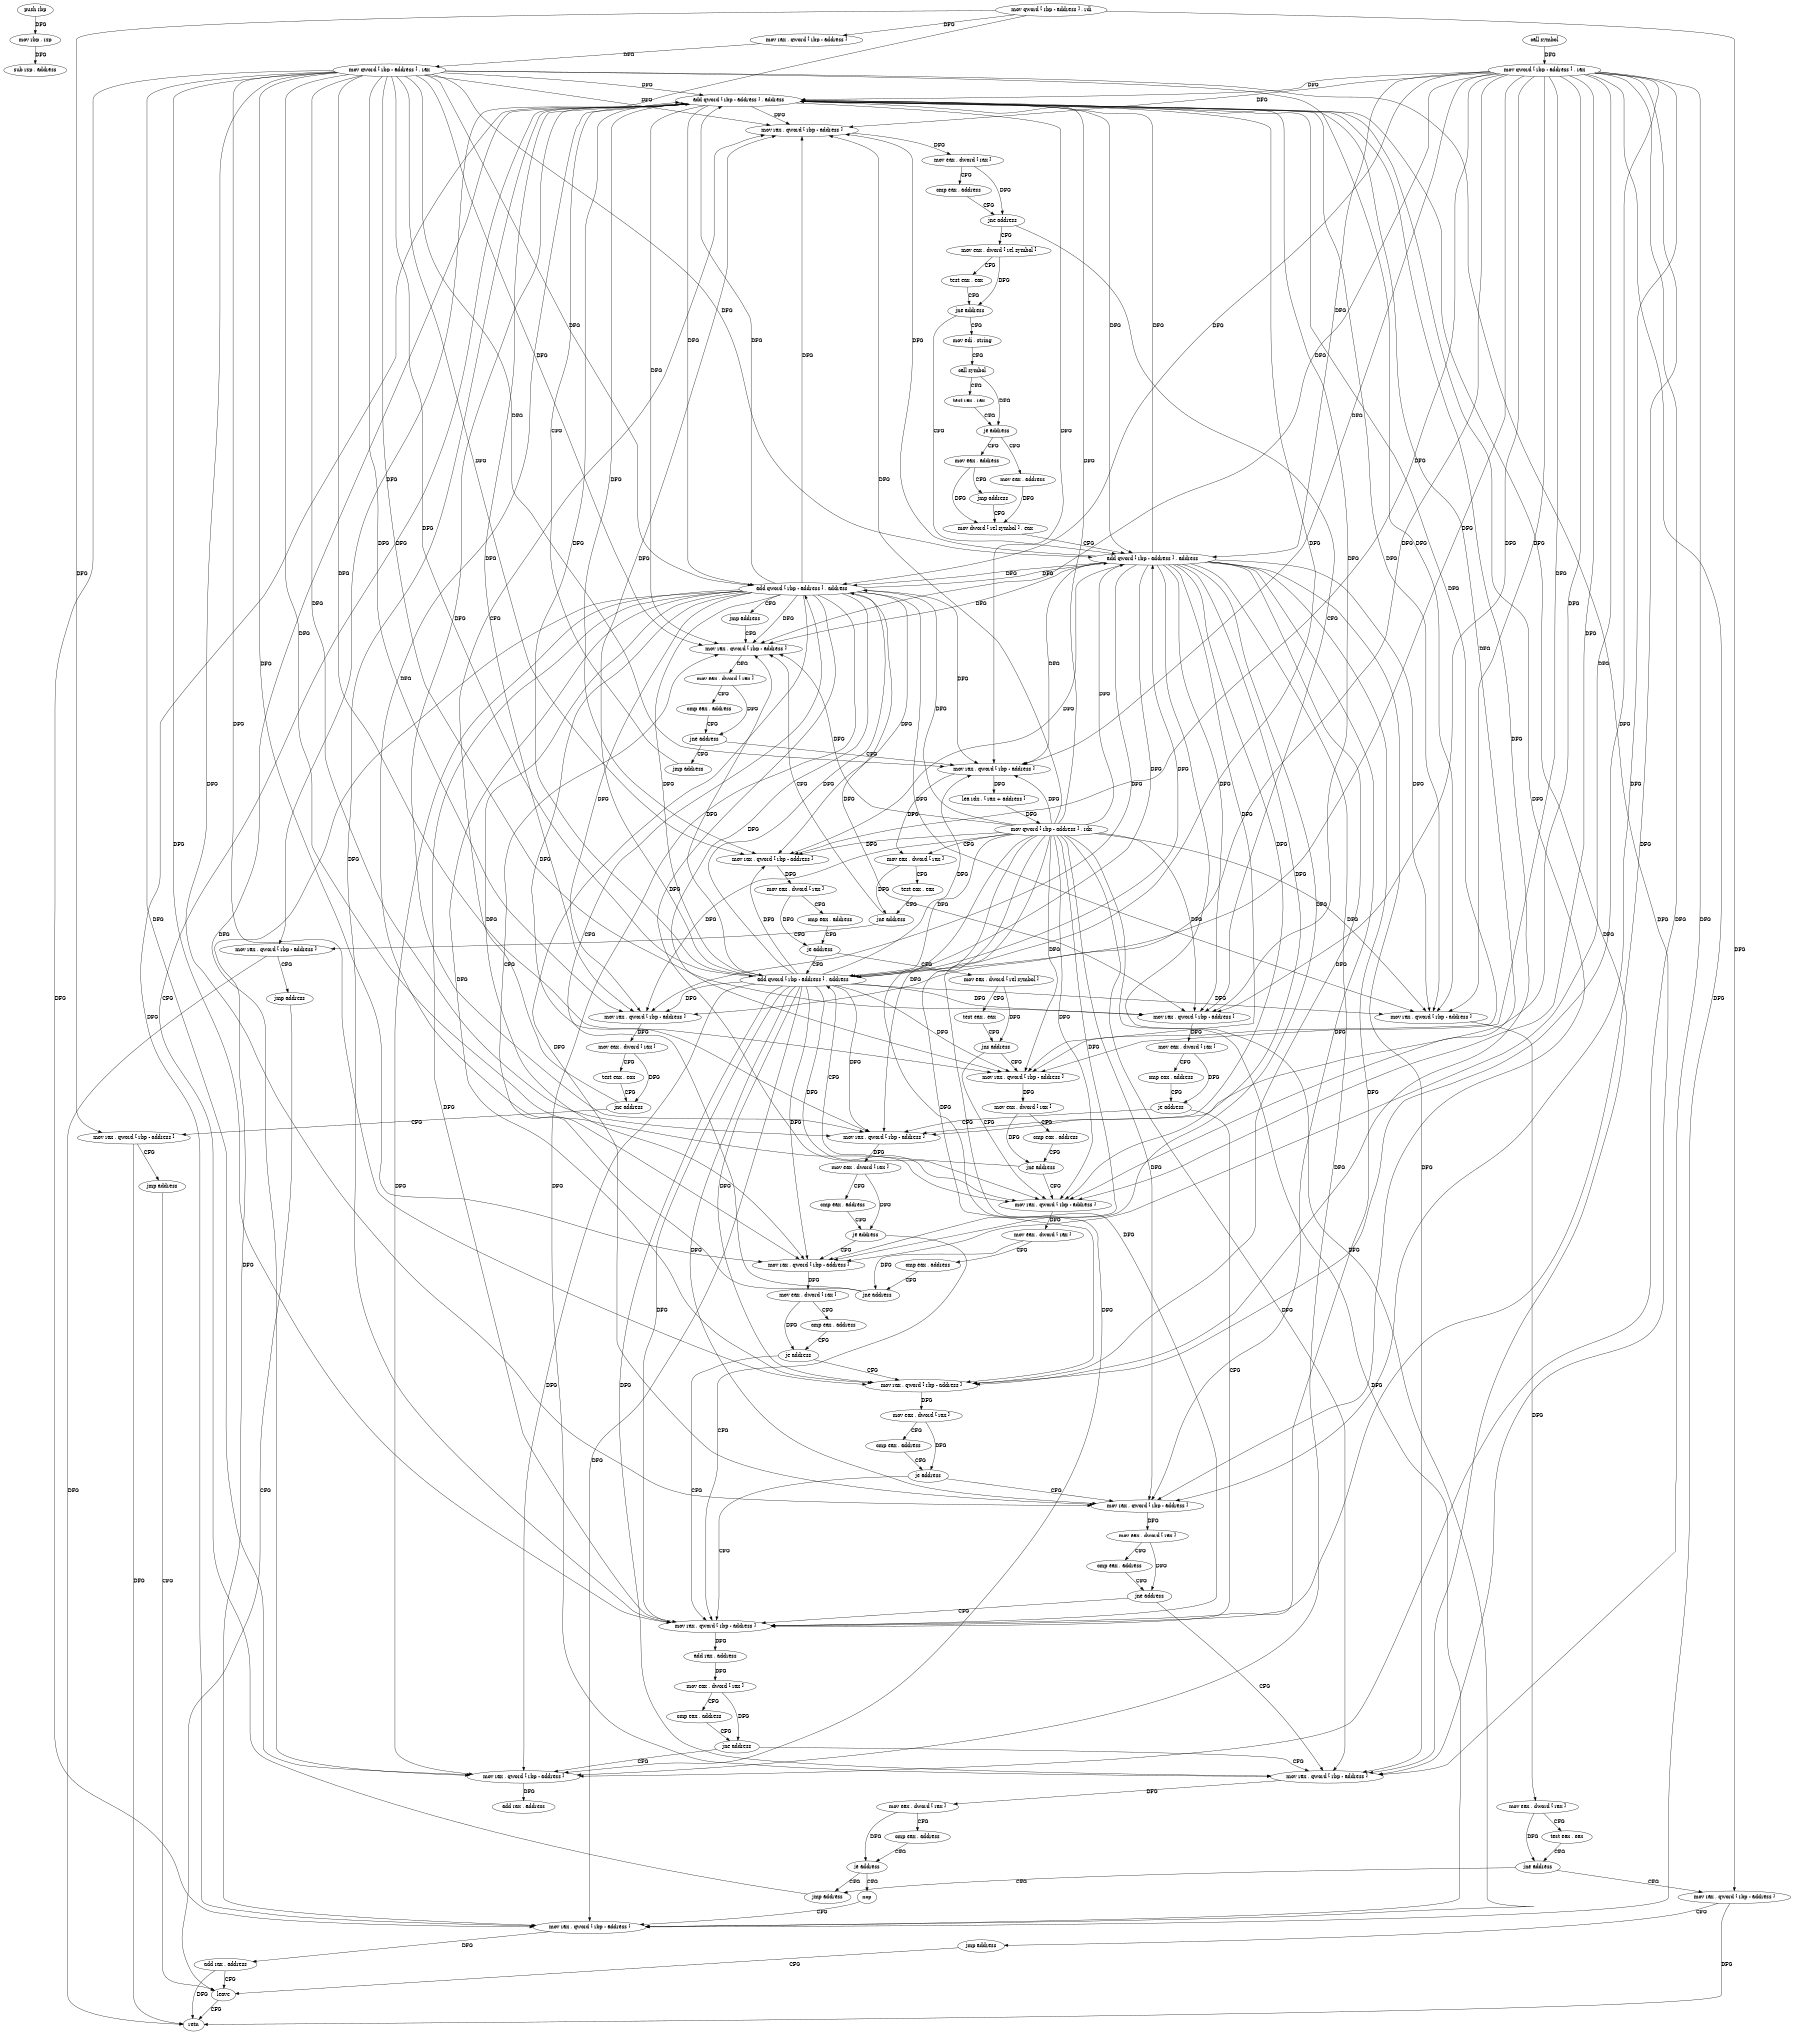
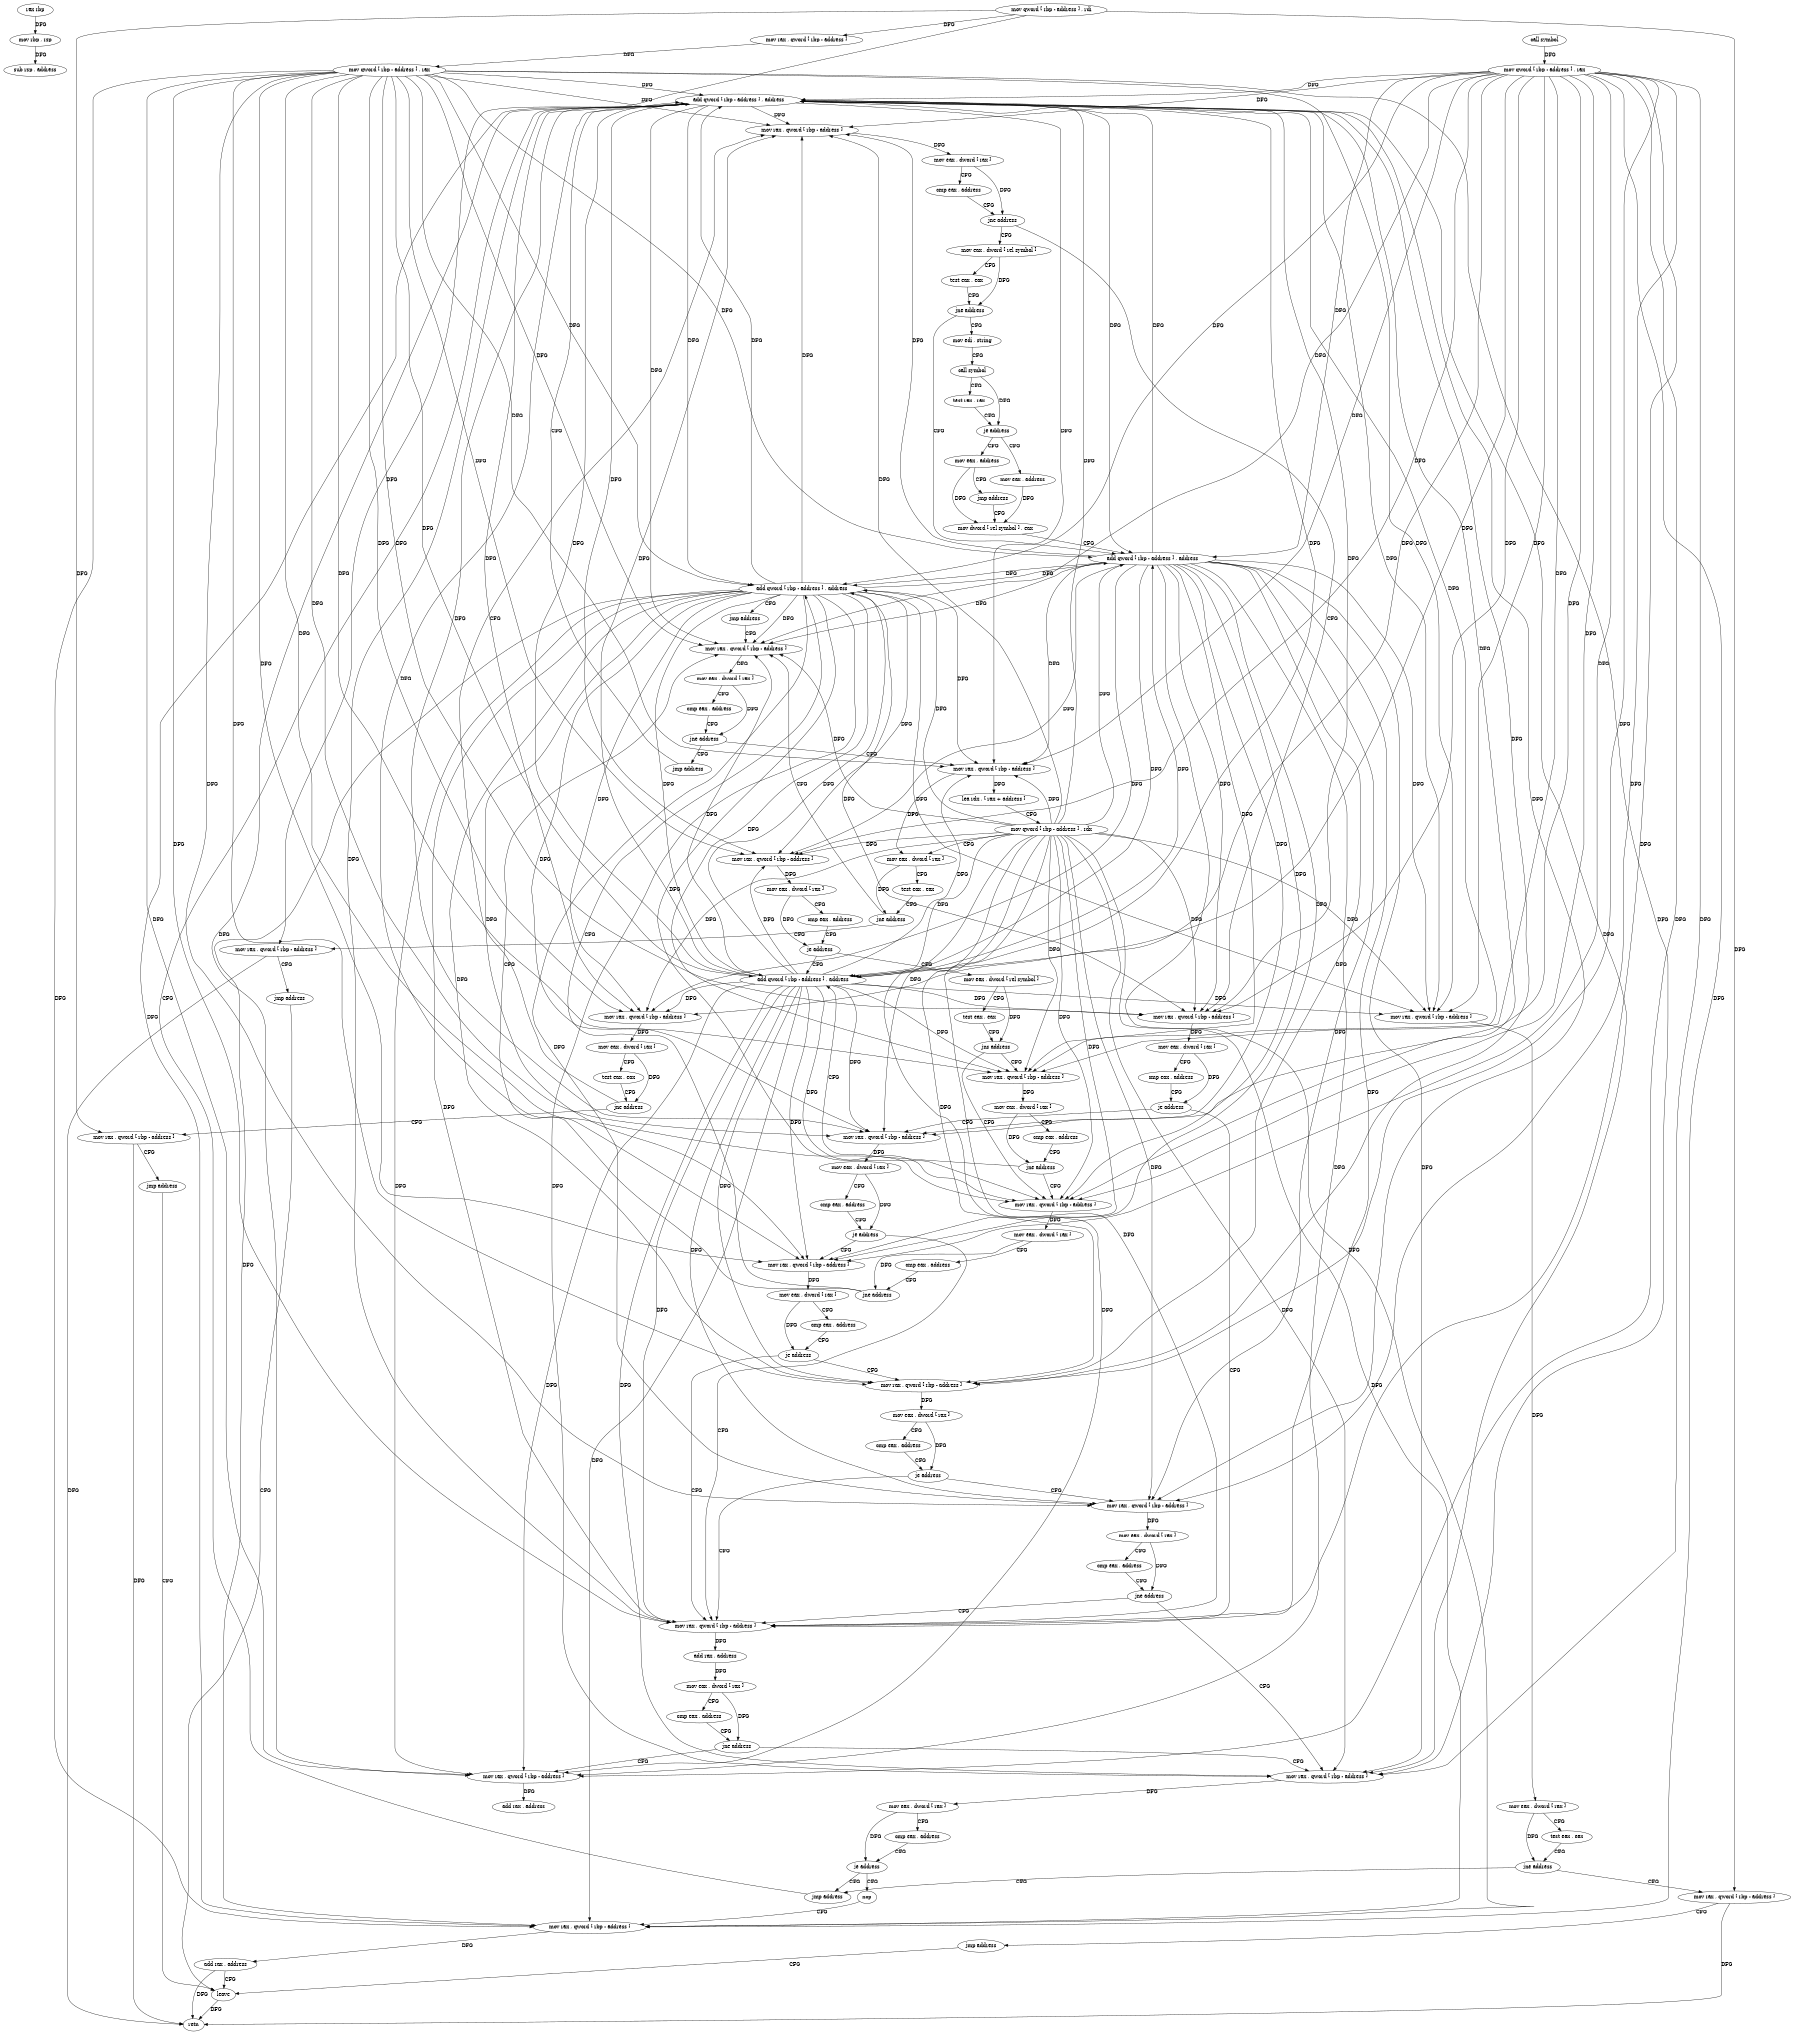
node "push rbp": label "push rbp" -> "rax rbp"
edge "lea rdx , [ rax + address ]" -> "mov qword [ rbp - address ] , rdx": label "DFG" -> "CFG"
edge "leave" -> "retn": label "CFG" -> "DFG"
